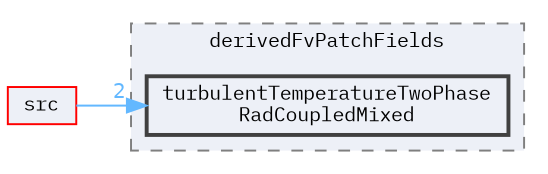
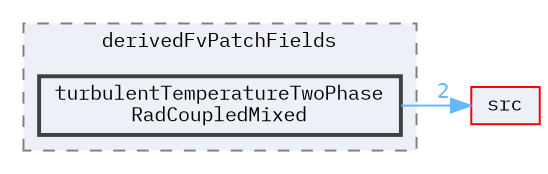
edge "src" -> "turbulentTemperatureTwoPhase RadCoupledMixed": reversed
